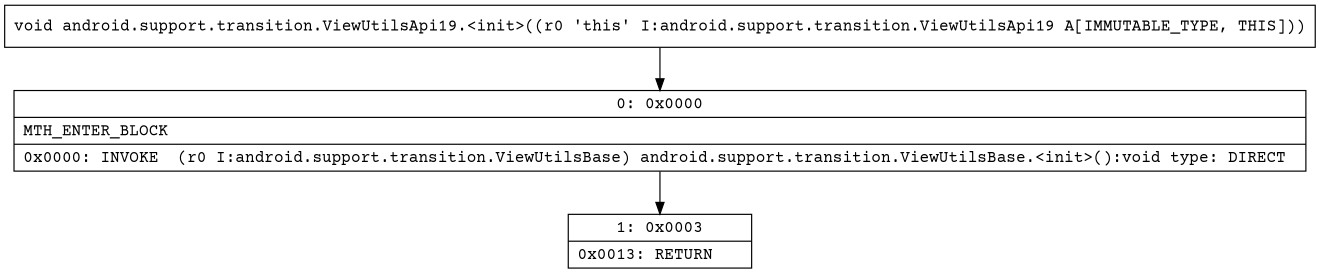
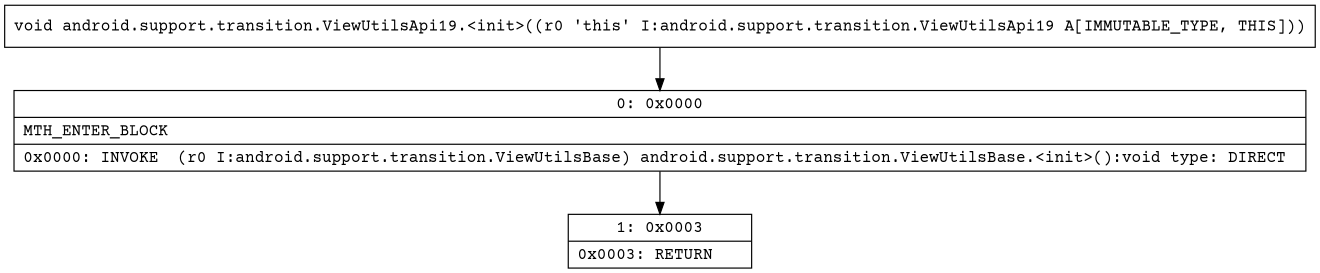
node "1: 0x0003": text "0x0013: RETURN" -> "0x0003: RETURN"
